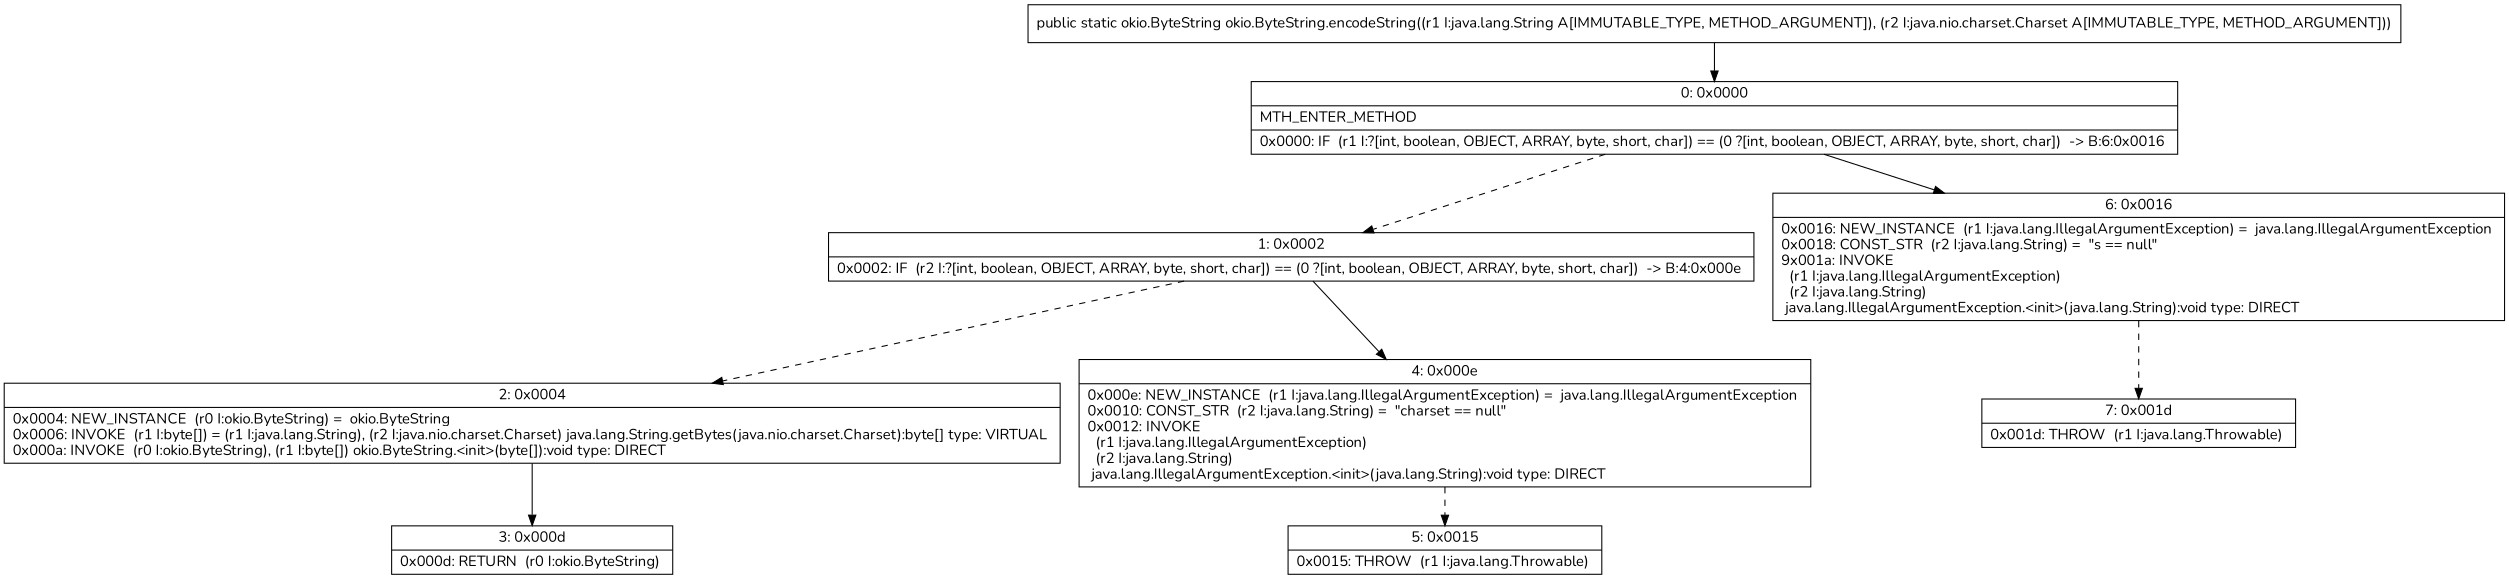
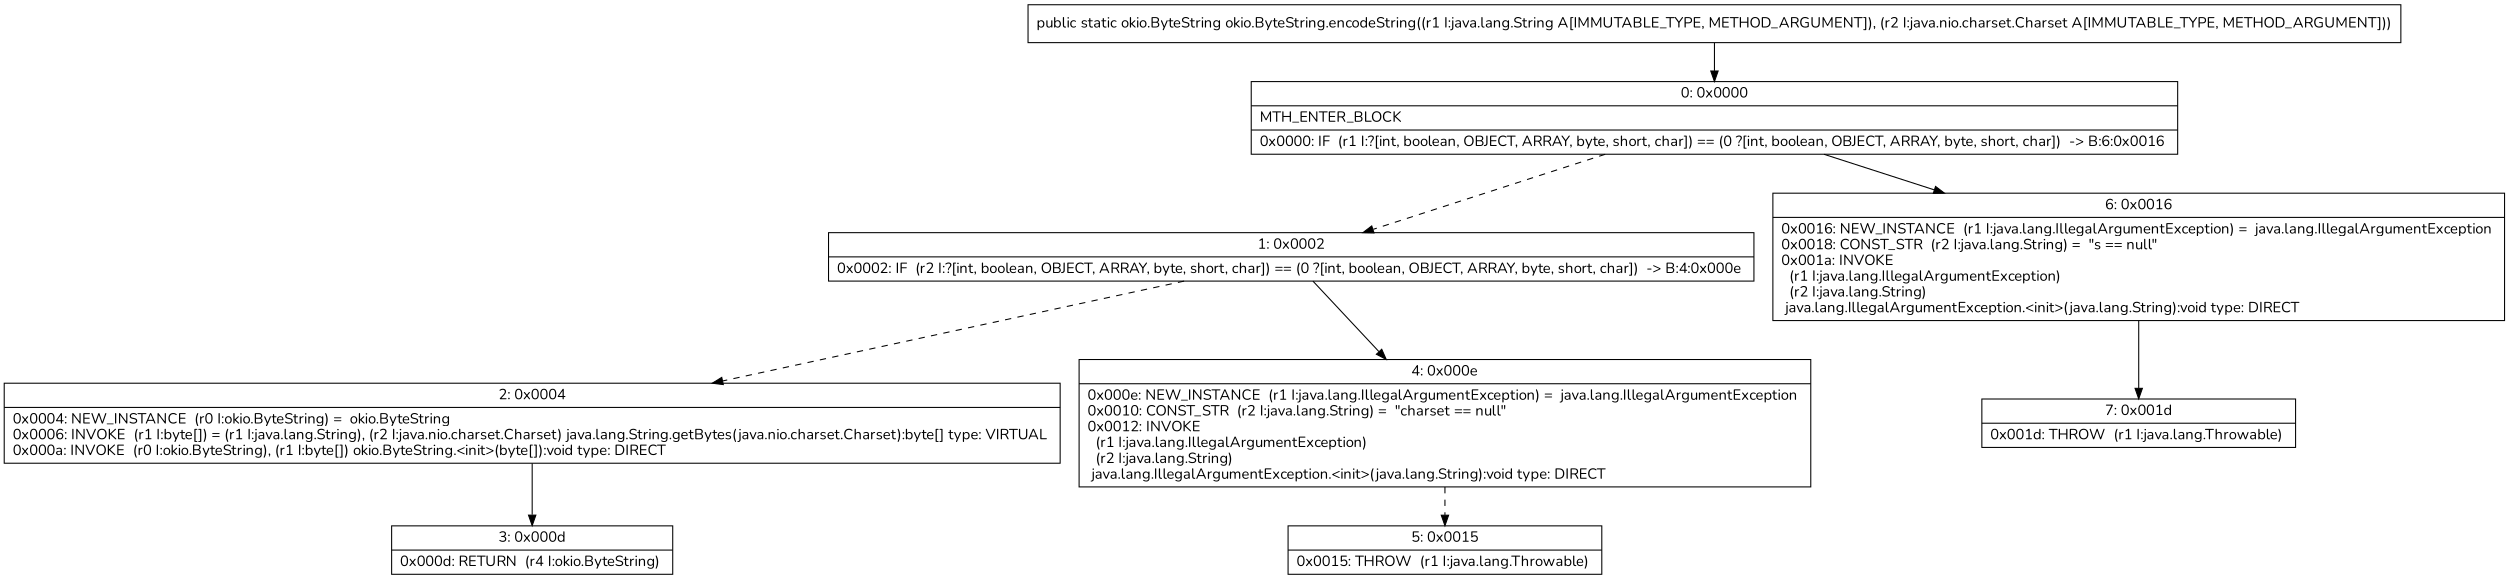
node "0: 0x0000": text "MTH_ENTER_METHOD" -> "MTH_ENTER_BLOCK"
node "6: 0x0016": text "9x001a: INVOKE" -> "0x001a: INVOKE"
edge "6: 0x0016" -> "7: 0x001d": style dashed -> solid
node "3: 0x000d": text "0x000d: RETURN  (r0 I:okio.ByteString)" -> "0x000d: RETURN  (r4 I:okio.ByteString)"
